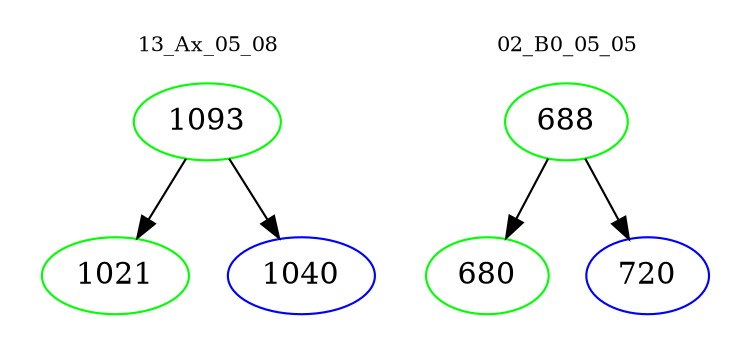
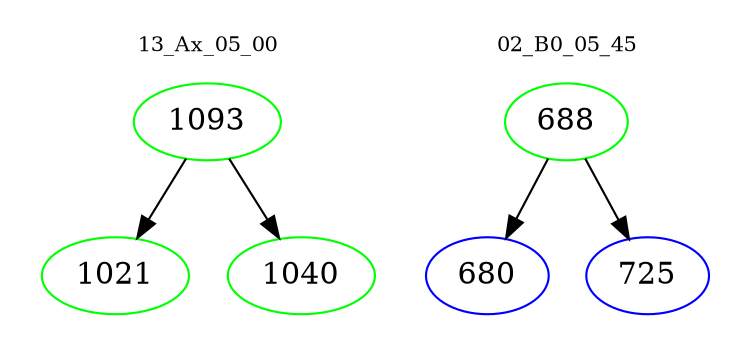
cluster "13_Ax_05_08": label "13_Ax_05_08" -> "13_Ax_05_00"
cluster "02_B0_05_05": label "02_B0_05_05" -> "02_B0_05_45"
node "1040": color blue -> green
node "680": color green -> blue
node "720": label "720" -> "725"
